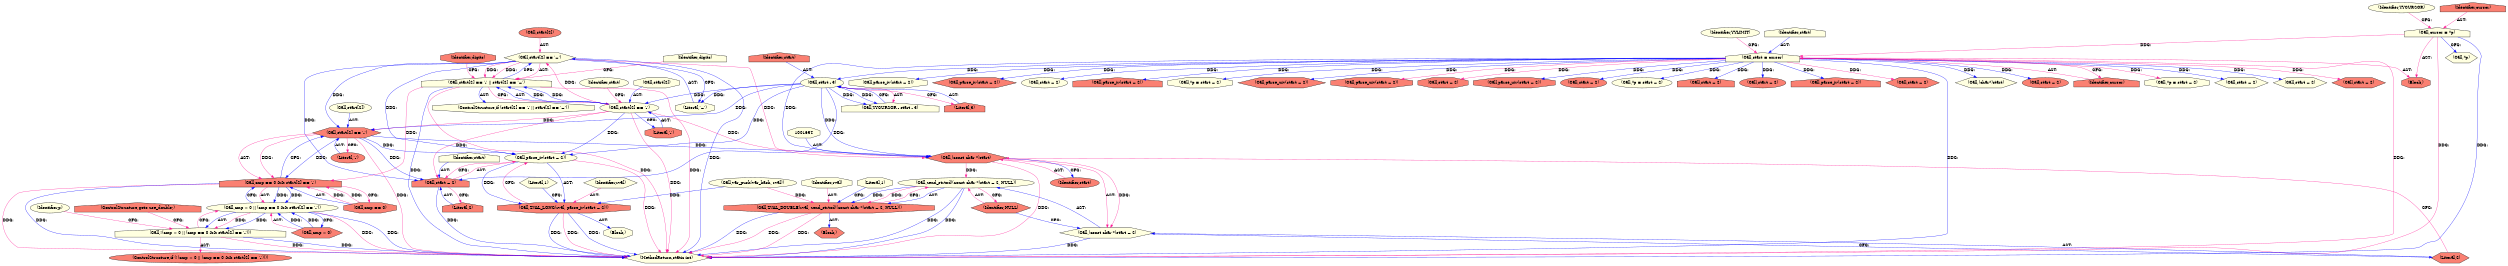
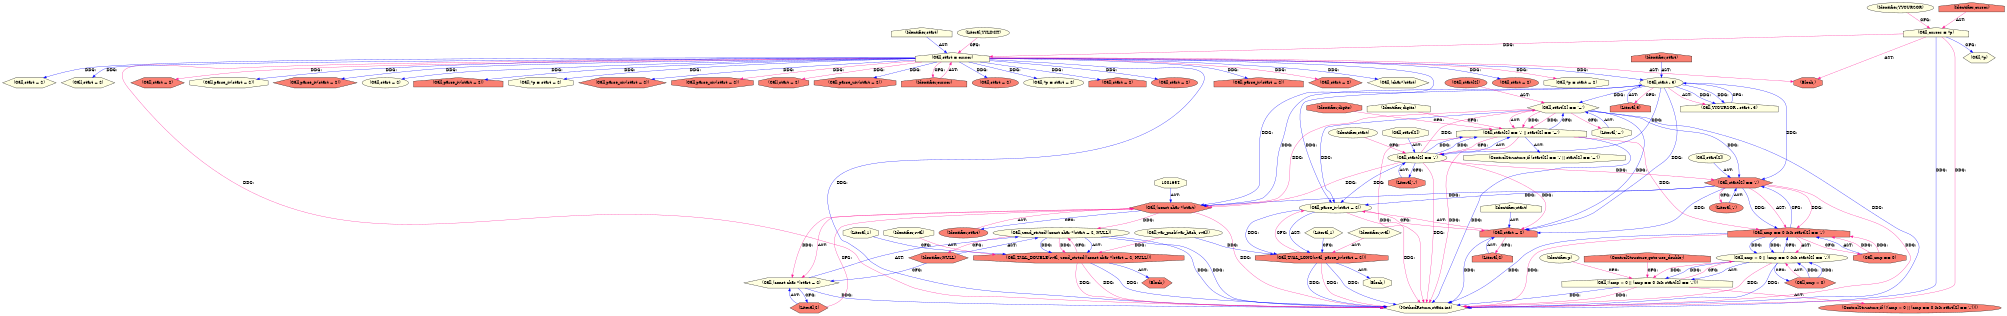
node "(Identifier,YYLIMIT)": label "(Identifier,YYLIMIT)" -> "(Literal,YYLIMIT)"
edge "(Call,start[2] == '+')" -> "(Literal,'+')": color blue -> deeppink
edge "(Call,start - 3)" -> "(Literal,'+')": now "(Call,start - 3)" -> "(Call,start[2] == '+')"
edge "(Identifier,NULL)" -> "(Call,zend_strtod((const char *)start + 2, NULL))": color deeppink -> blue
